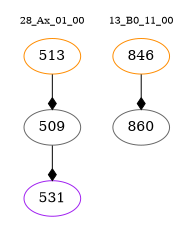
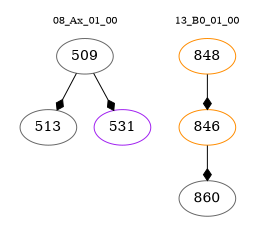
cluster "28_Ax_01_00": label "28_Ax_01_00" -> "08_Ax_01_00"
cluster "13_B0_11_00": label "13_B0_11_00" -> "13_B0_01_00"
node "513": color darkorange -> gray40
node "848": added
edge "513" -> "509": reversed
